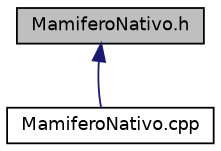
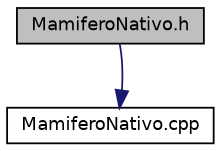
edge "MamiferoNativo.cpp" -> "MamiferoNativo.h": reversed
